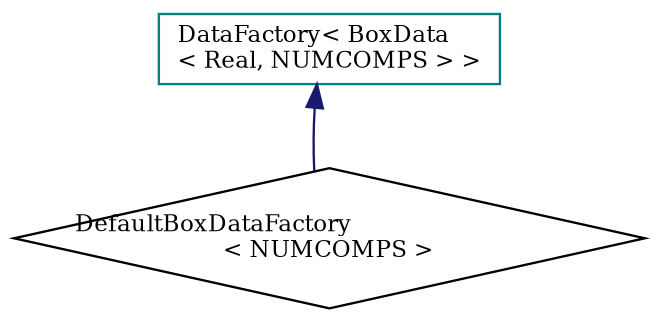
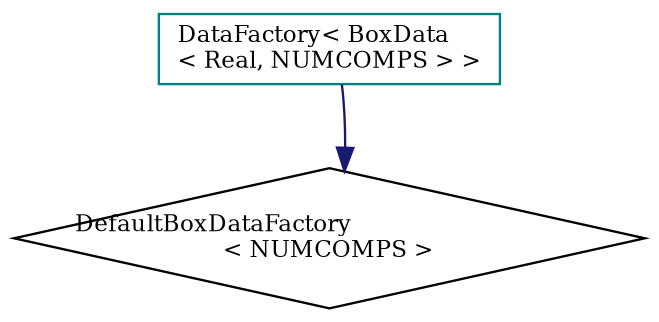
edge "DefaultBoxDataFactory < NUMCOMPS >" -> "DataFactory< BoxData < Real, NUMCOMPS > >": reversed
